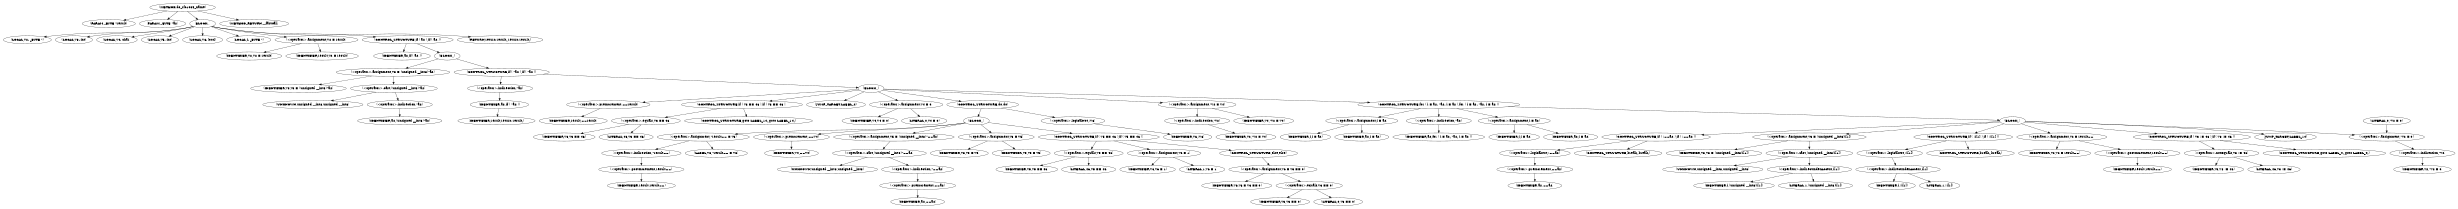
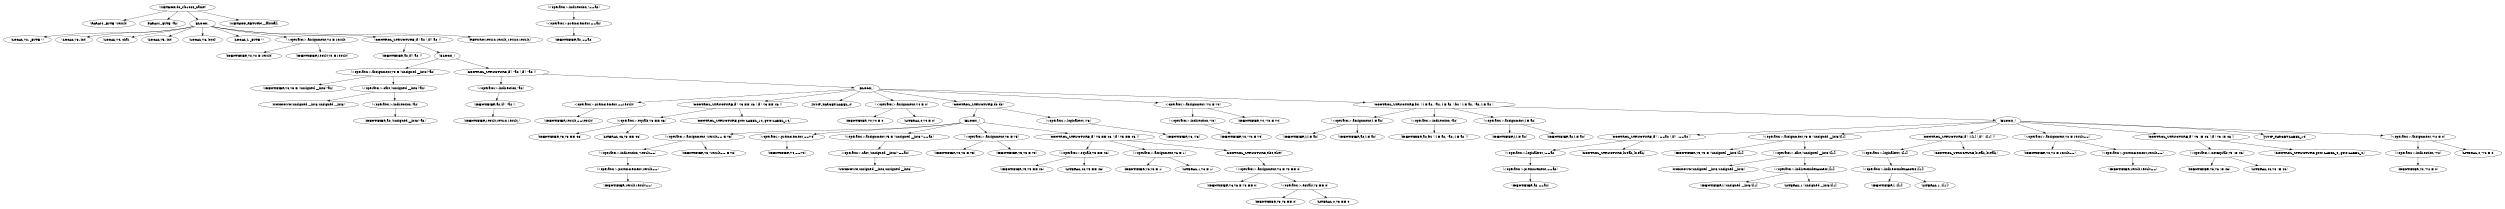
edge "(LITERAL,0,*v2 = 0)" -> "(<operator>.assignment,*v2 = 0)": reversed
node "(LABEL,v3,*result++ = v3)": label "(LABEL,v3,*result++ = v3)" -> "(IDENTIFIER,v3,*result++ = v3)"
edge "(<operator>.cast,(unsigned __int8)*++a2)" -> "(<operator>.indirection,*++a2)": removed
